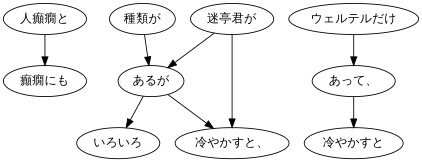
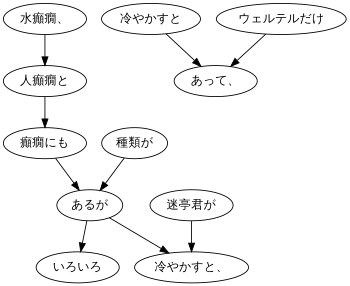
node "水癲癇、": added
edge "迷亭君が" -> "あるが": now "癲癇にも" -> "あるが"
edge "あって、" -> "冷やかすと": reversed
